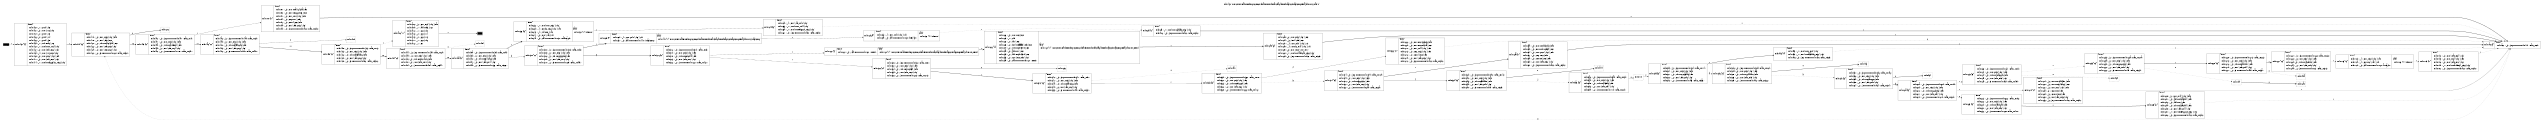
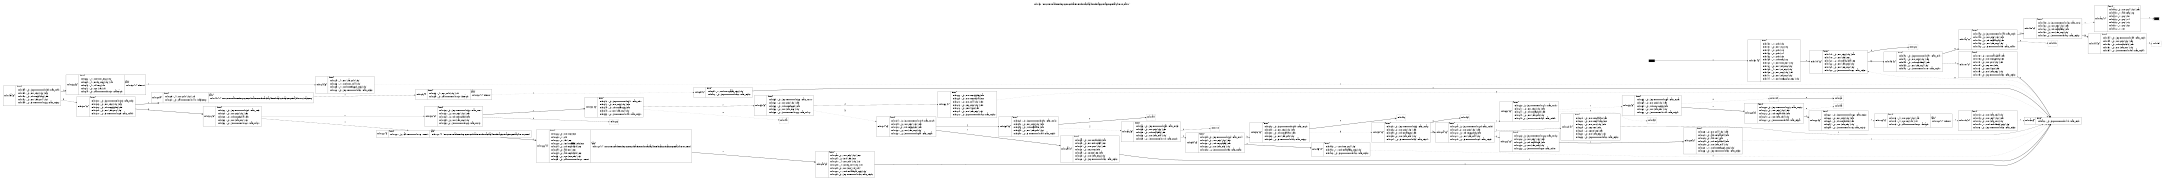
edge "0x4014d4 [22]" -> "0x4014ea [22]": removed, label "10"
edge "0x40171d" -> "0x4015bf [25]": now "0x4015a6 [25]" -> "0x4015bf [25]"
